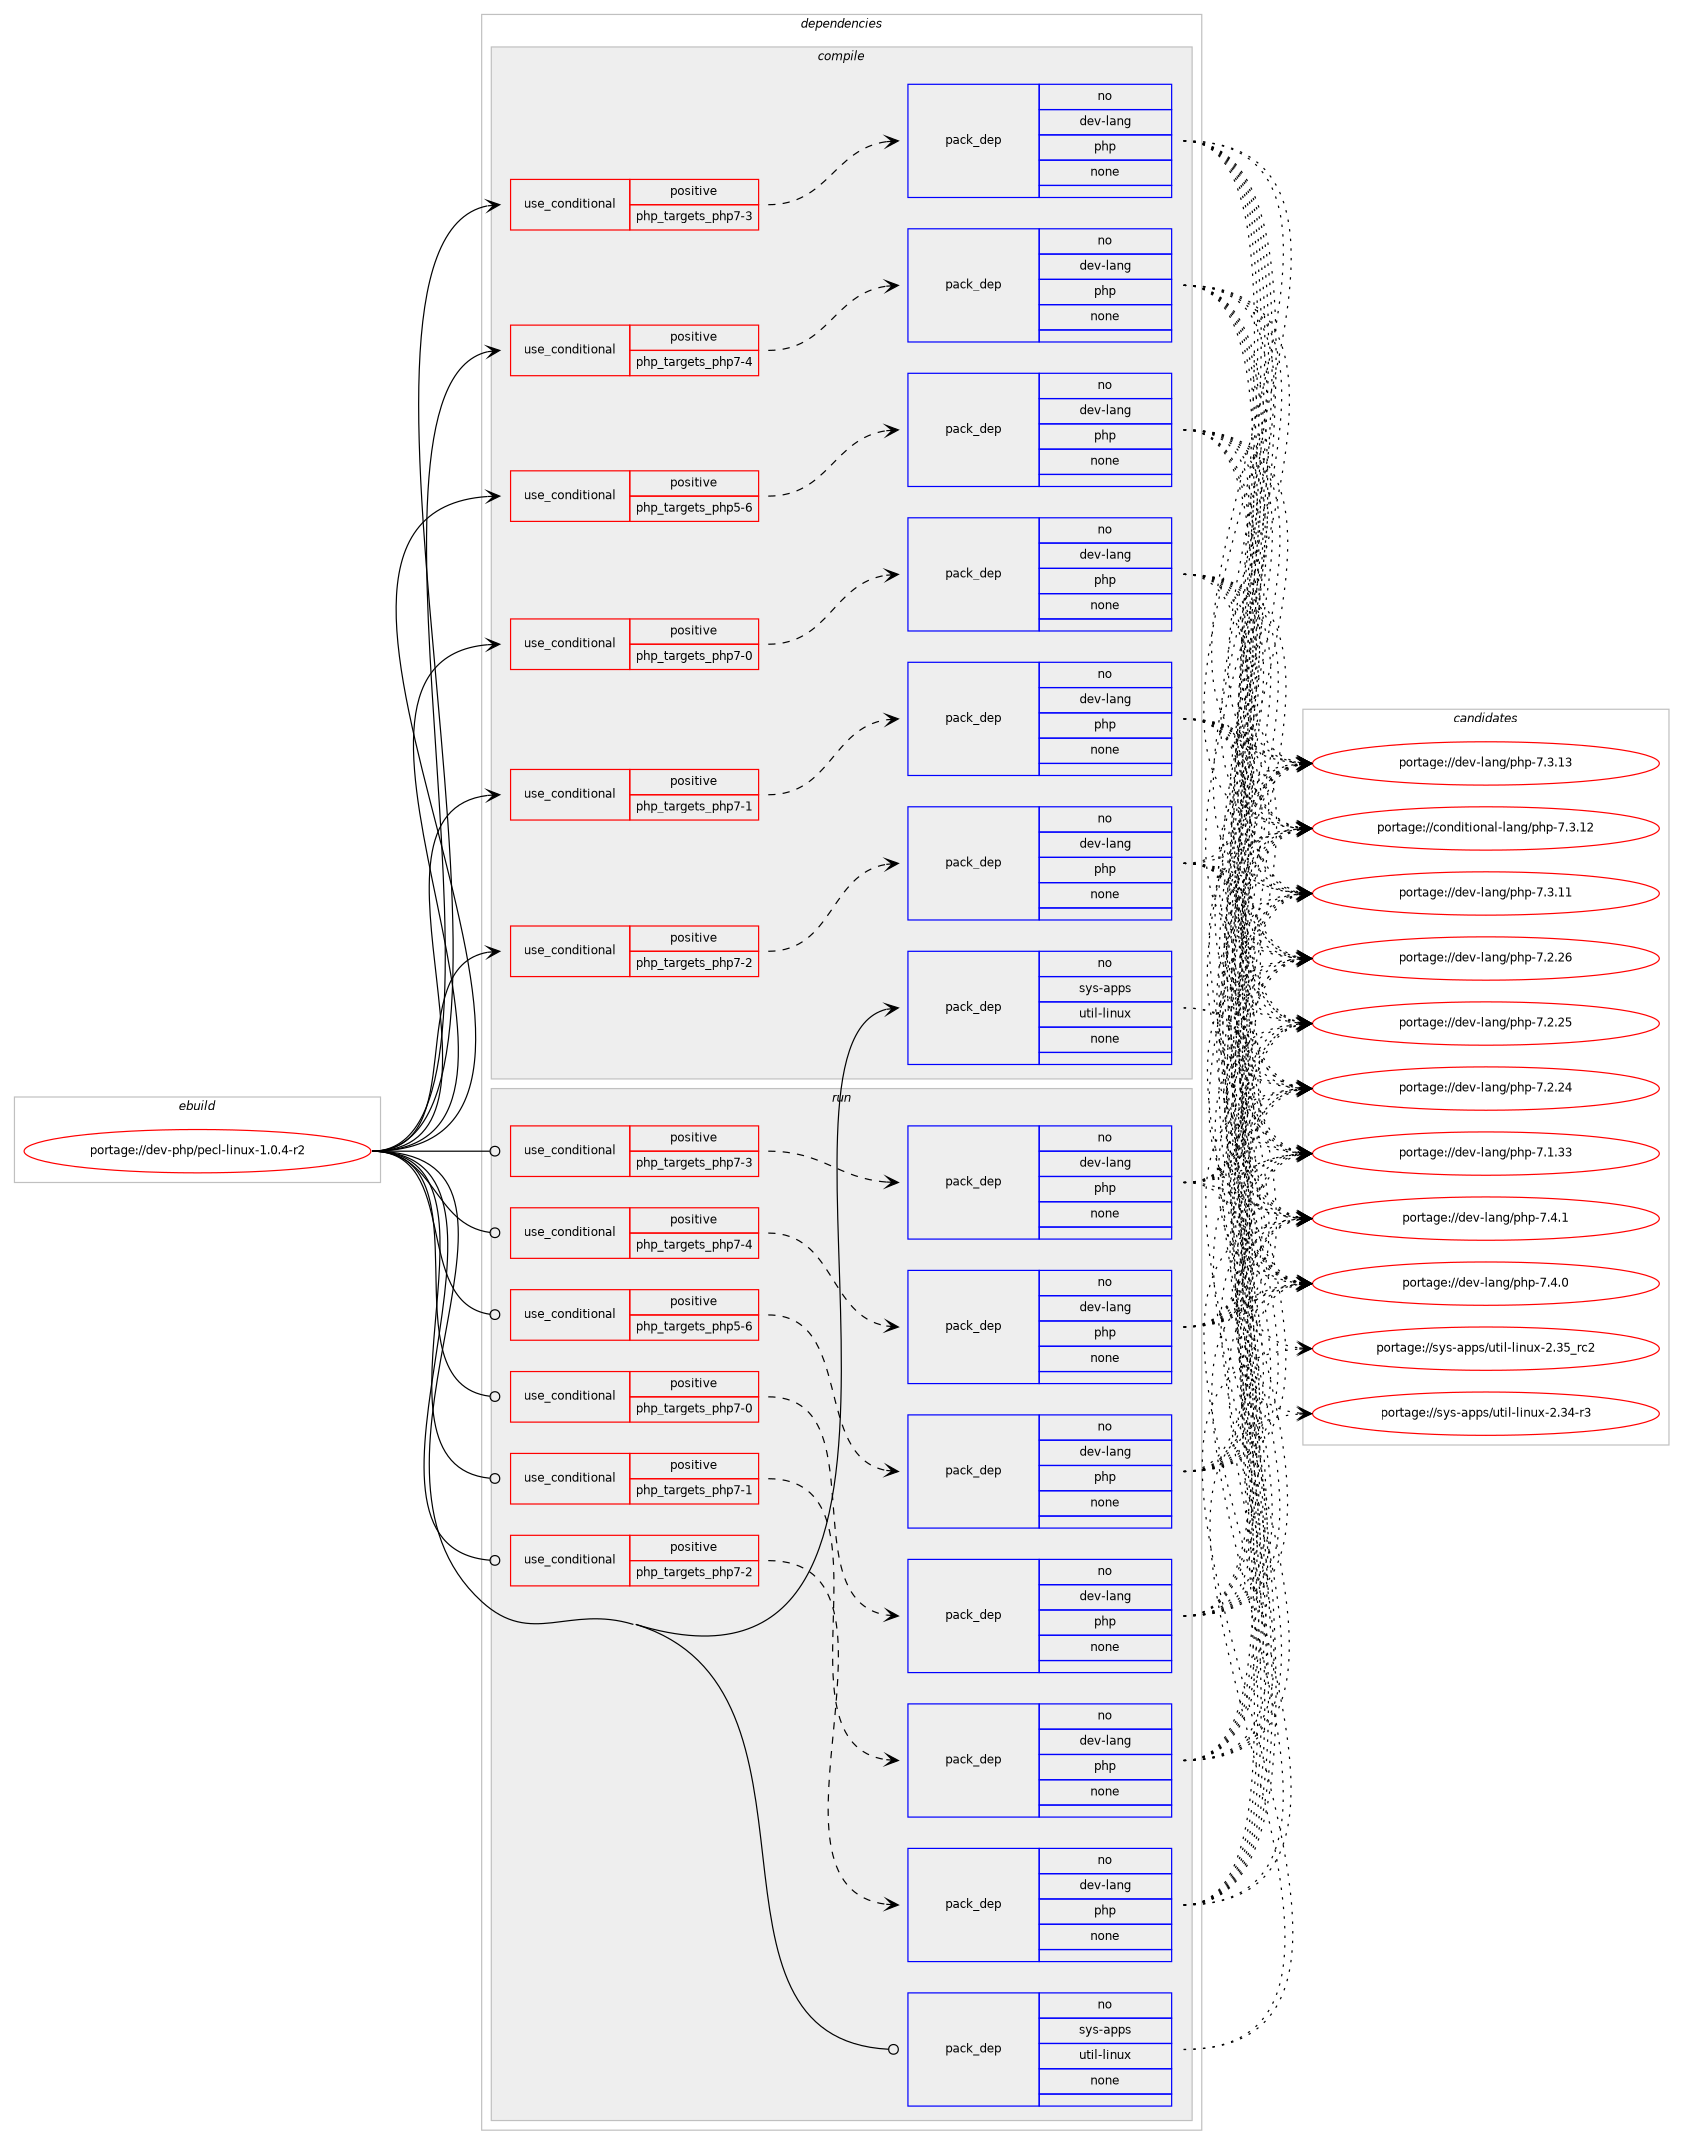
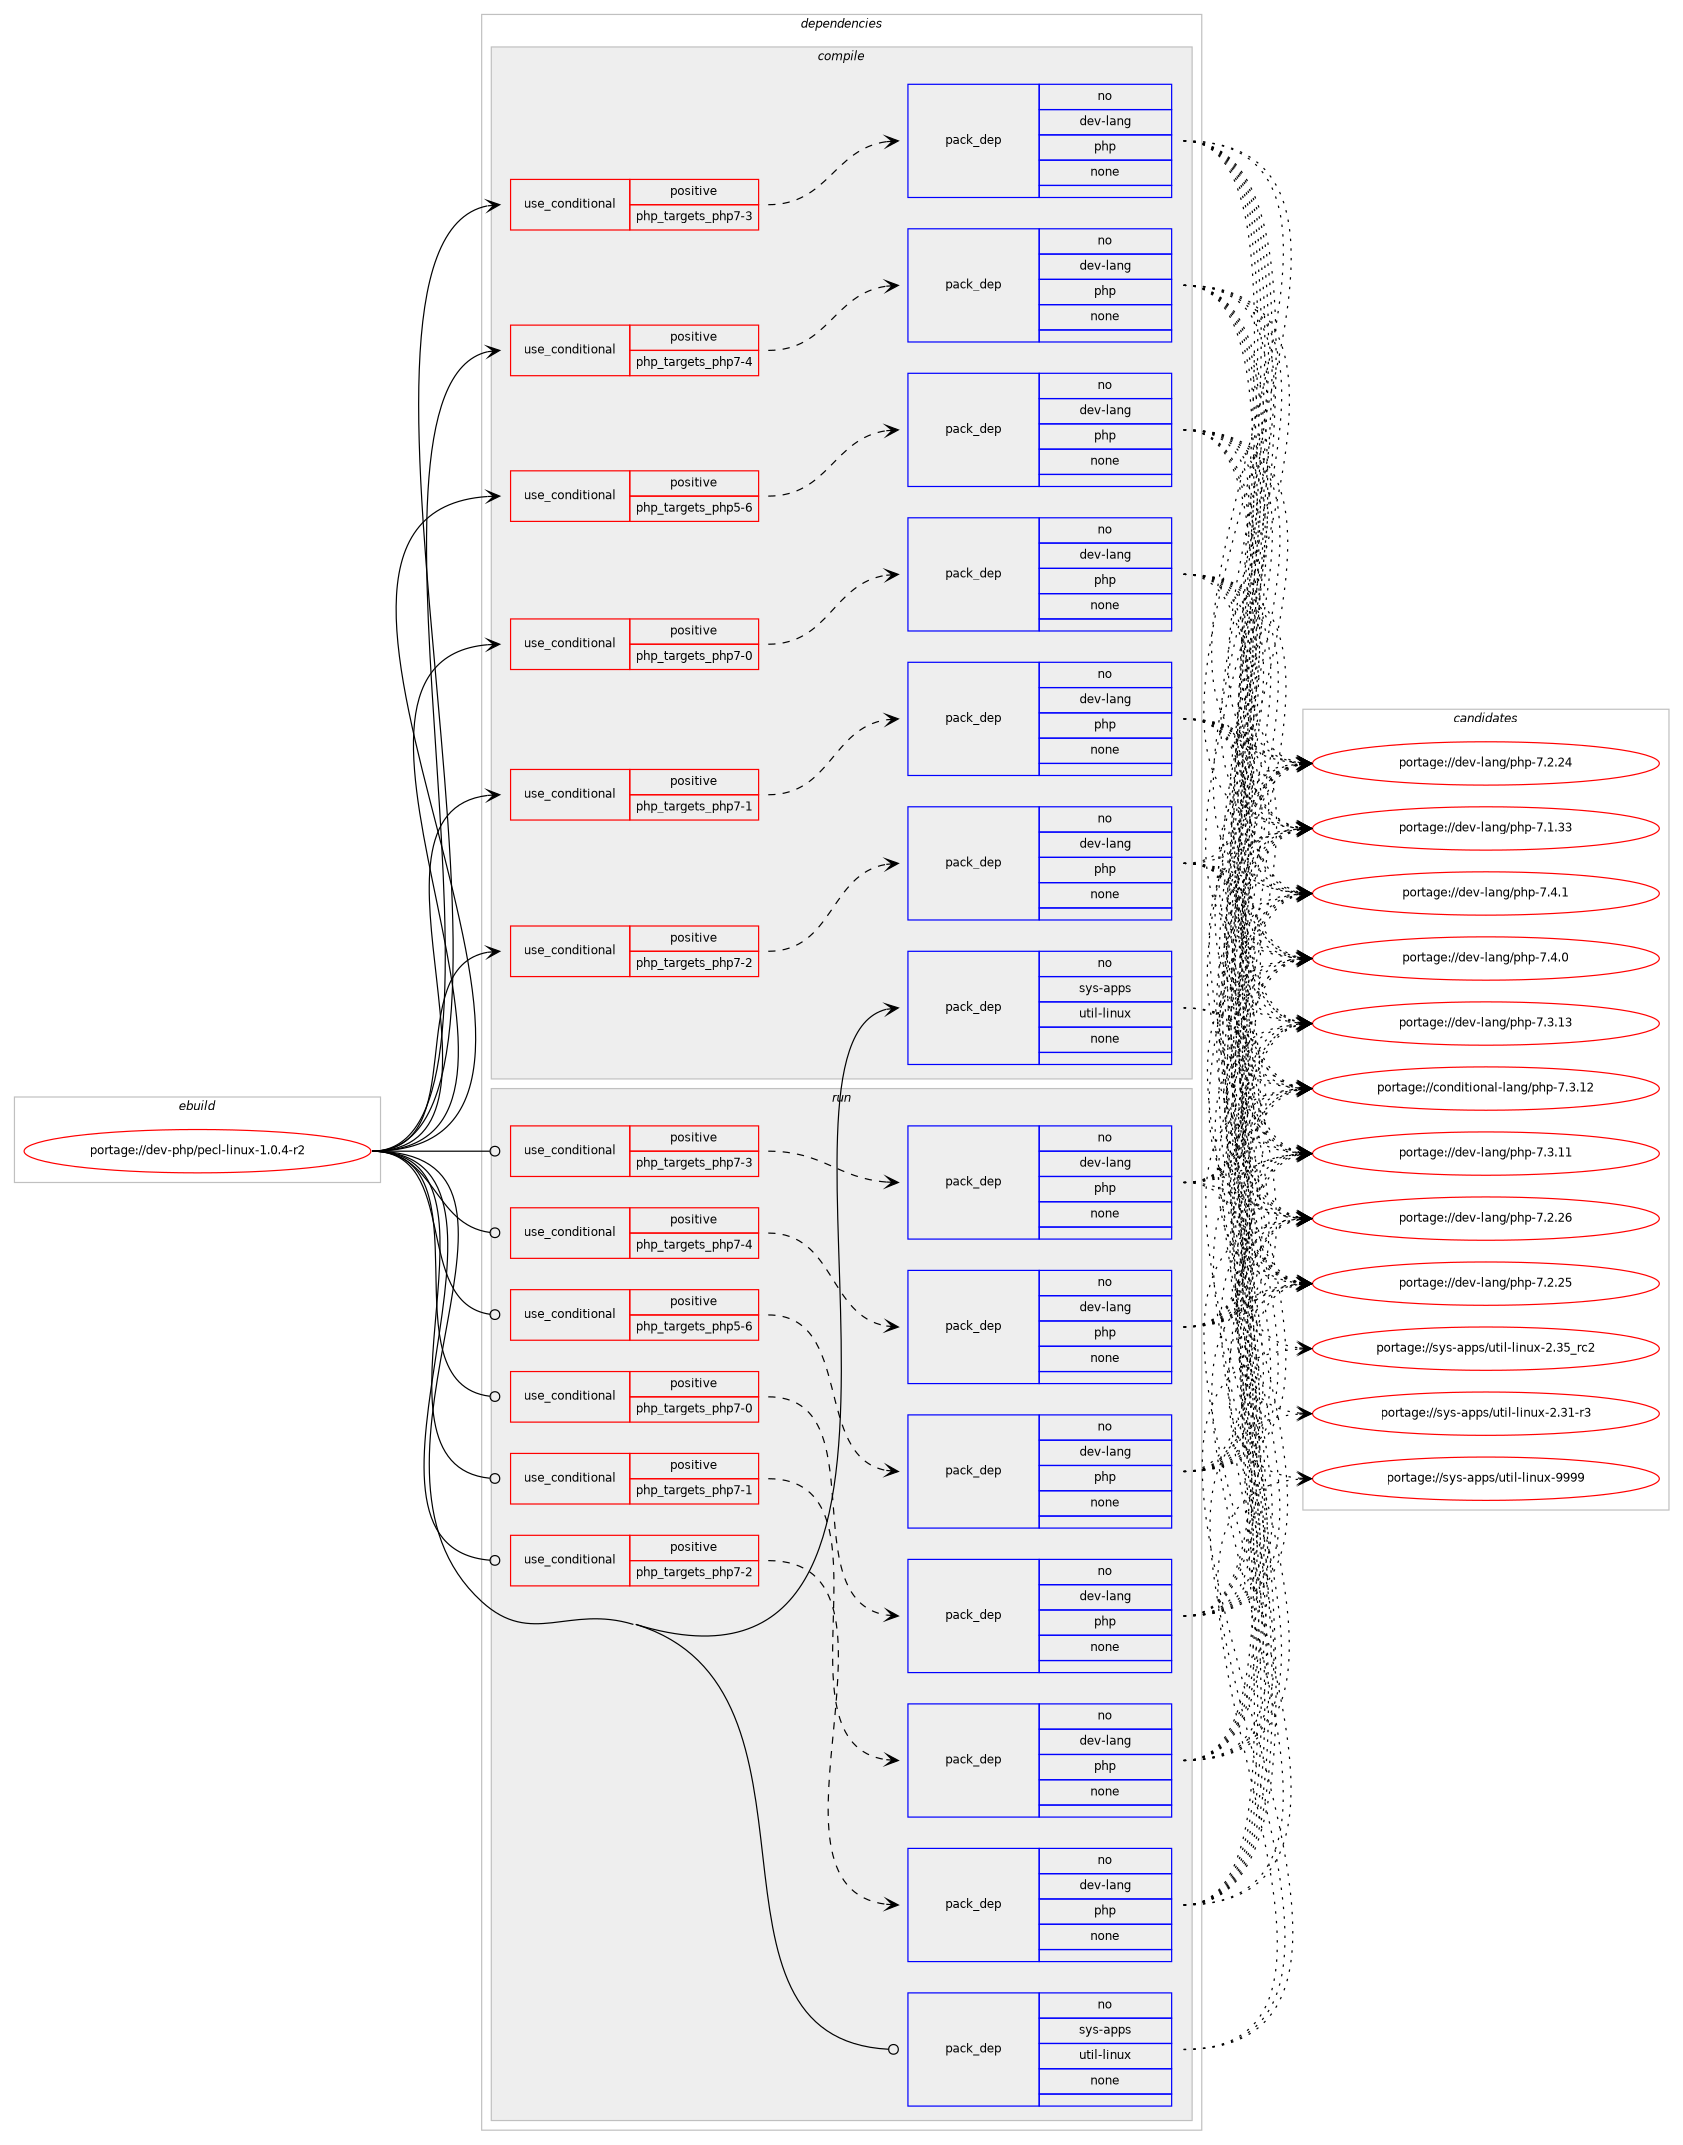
node "portage://sys-apps/util-linux-2.34-r3": label "portage://sys-apps/util-linux-2.34-r3" -> "portage://sys-apps/util-linux-2.31-r3"
node "portage://sys-apps/util-linux-9999": added
